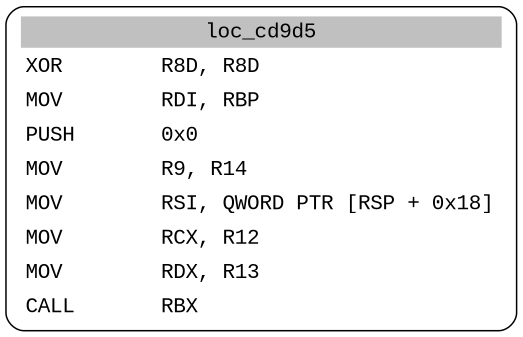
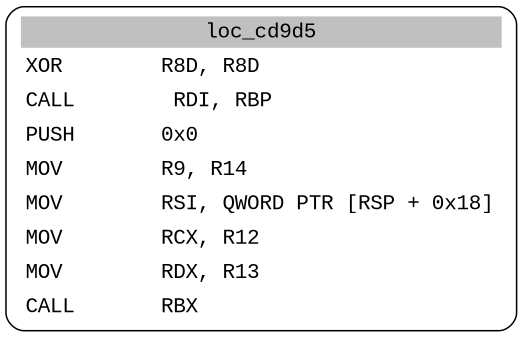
node "loc_cd9d5": text "MOV        RDI, RBP" -> "CALL        RDI, RBP"
